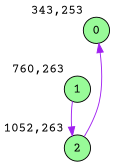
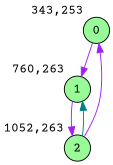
edge "0 343,253" -> "1 760,263": added
edge "2 1052,263" -> "1 760,263": added
